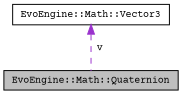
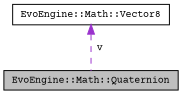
node "EvoEngine::Math::Vector3": label "EvoEngine::Math::Vector3" -> "EvoEngine::Math::Vector8"
